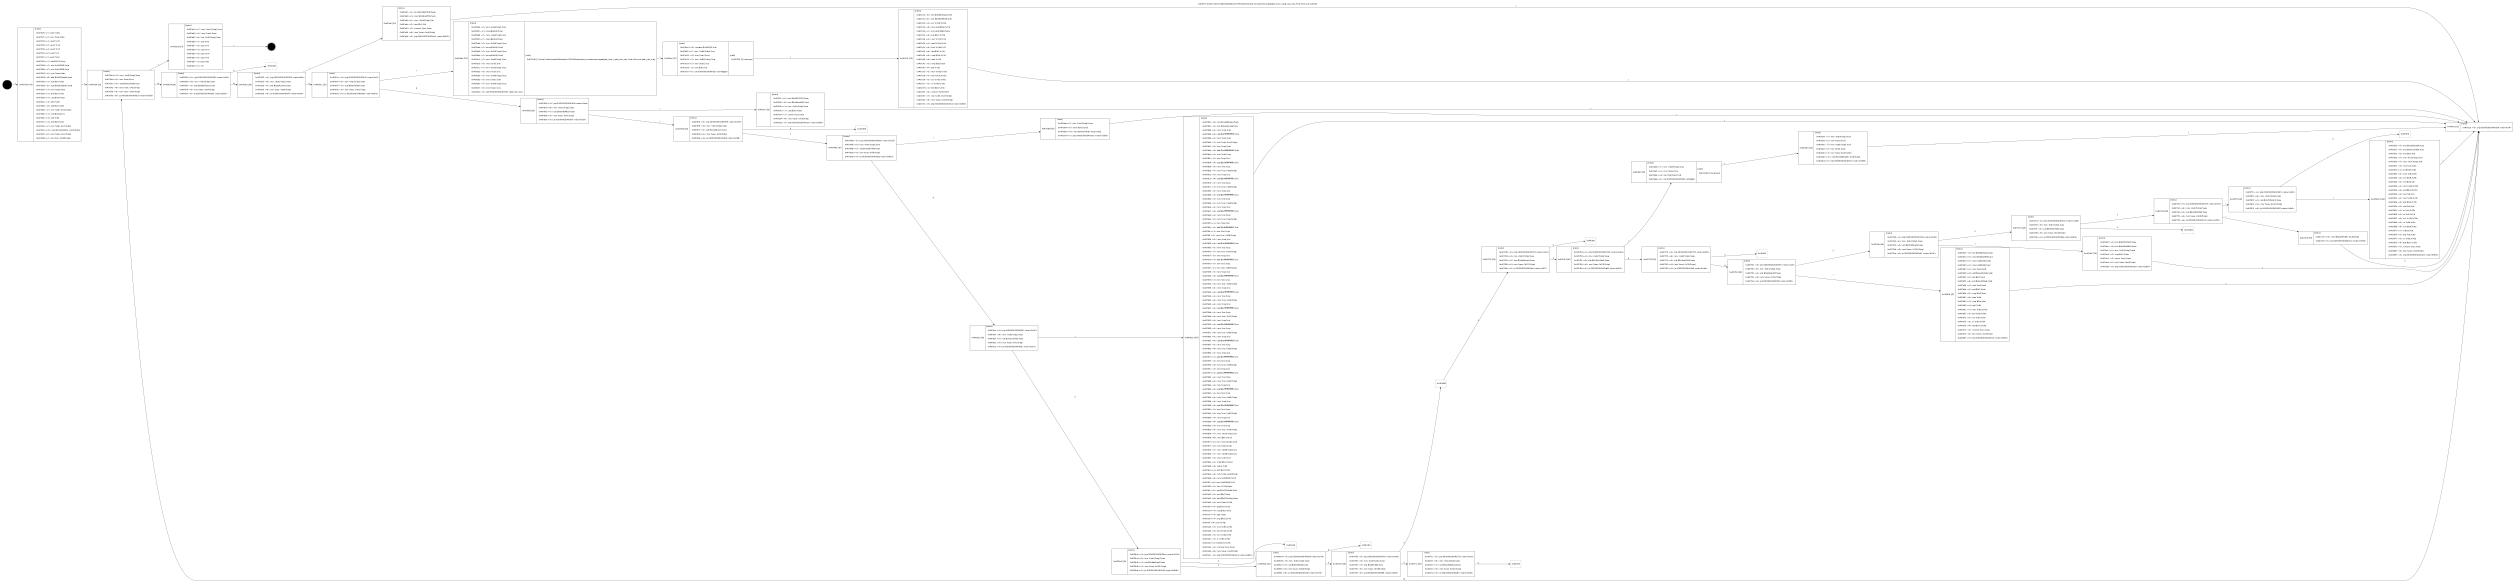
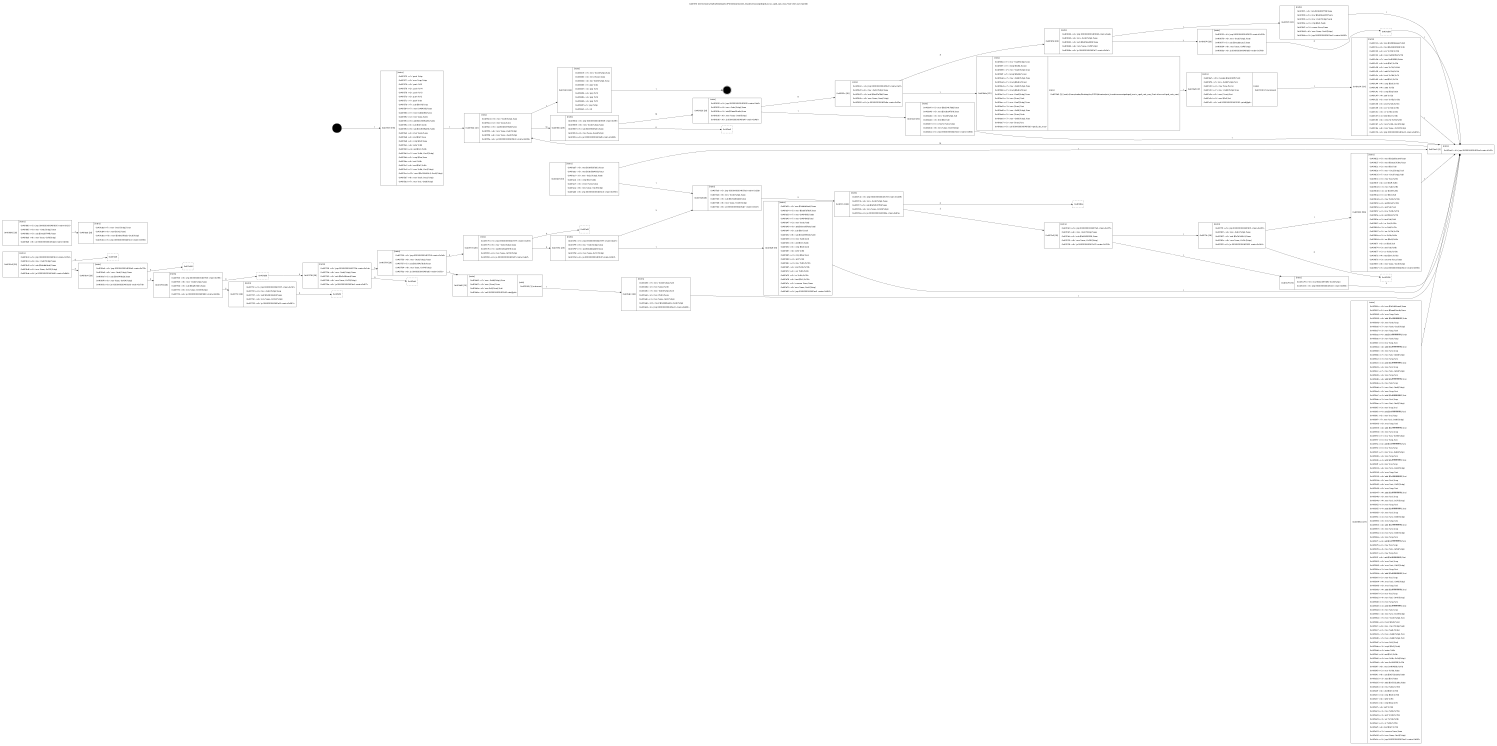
edge "0x401dad [28]" -> "0x401ec0 [5]": now "0x401d09" -> "0x401ec0 [5]"
edge "0x401674 [28]" -> "0x401690 [28]": removed, label "7"
edge "0x4017a8 [28]" -> "0x401ab7 [30]": reversed
node "0x4016ac [28]": removed
